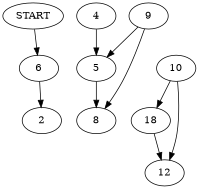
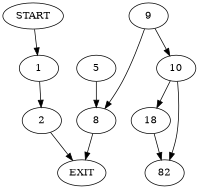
node "4": removed
edge "9" -> "5": now "9" -> "10"
node "6": label "6" -> "1"
node "EXIT": added
node "12": label "12" -> "82"
